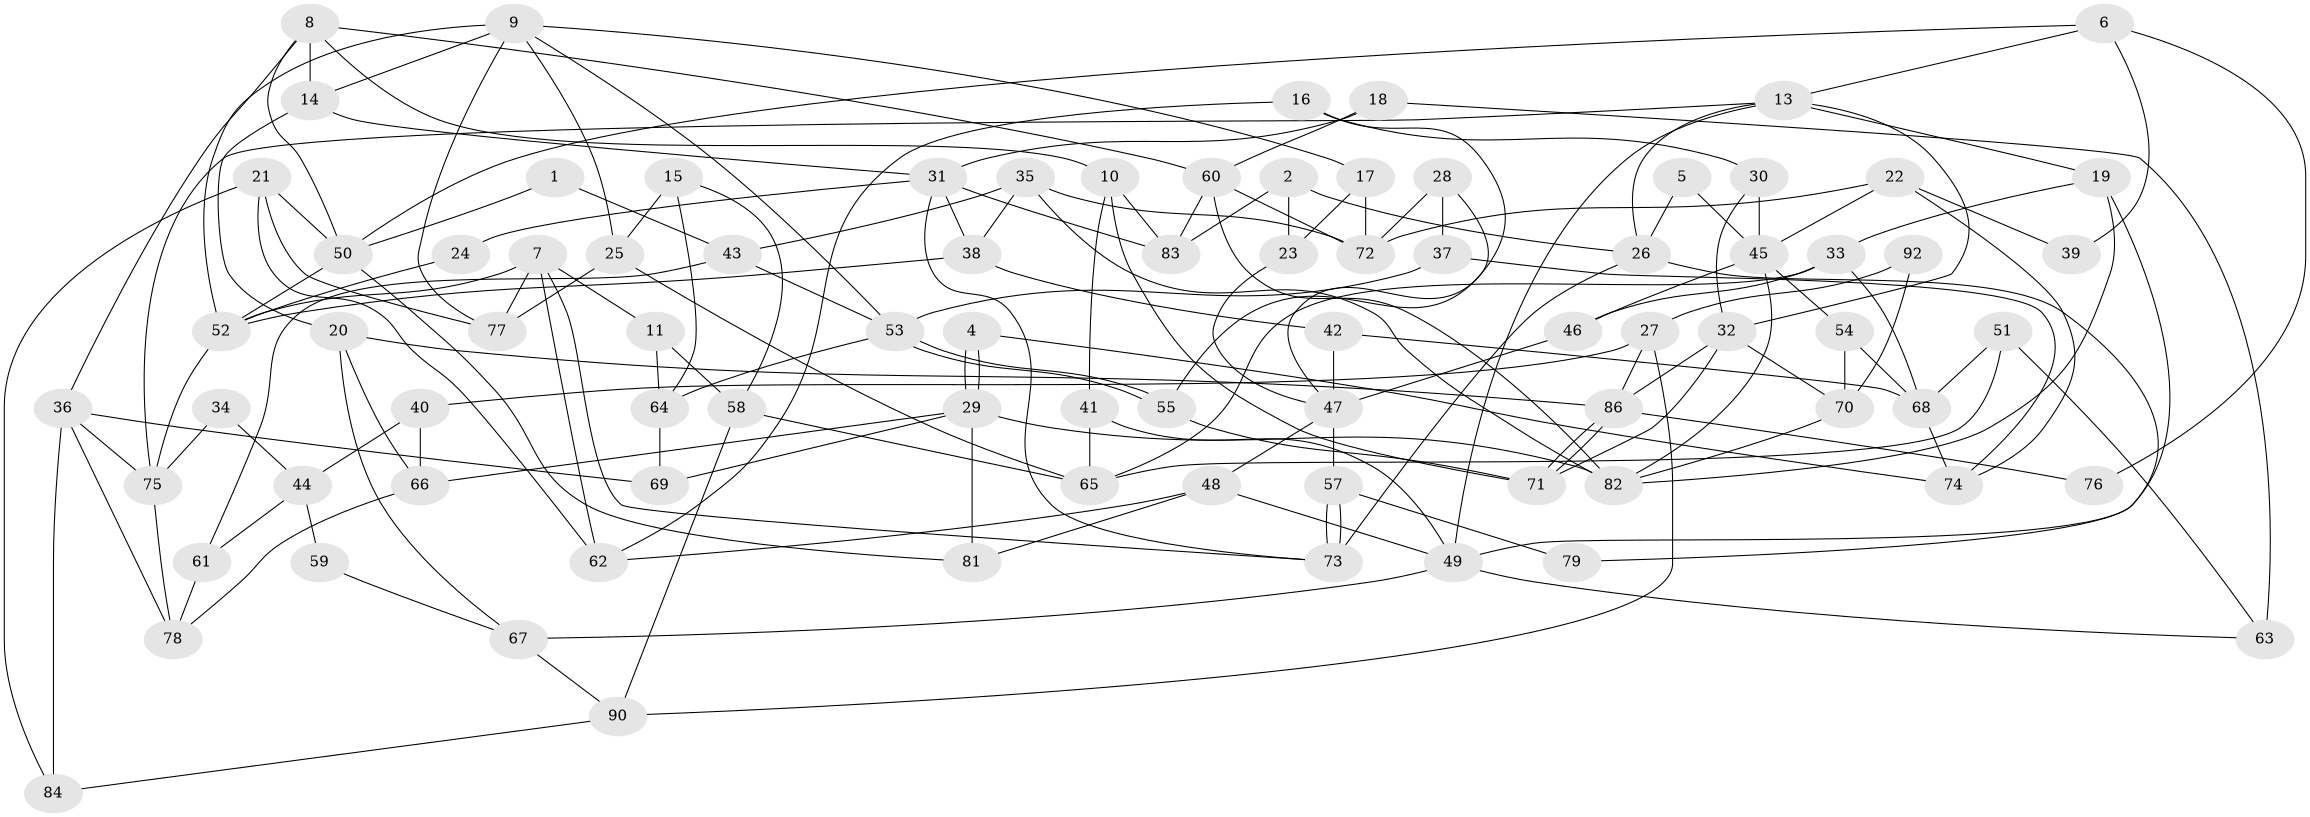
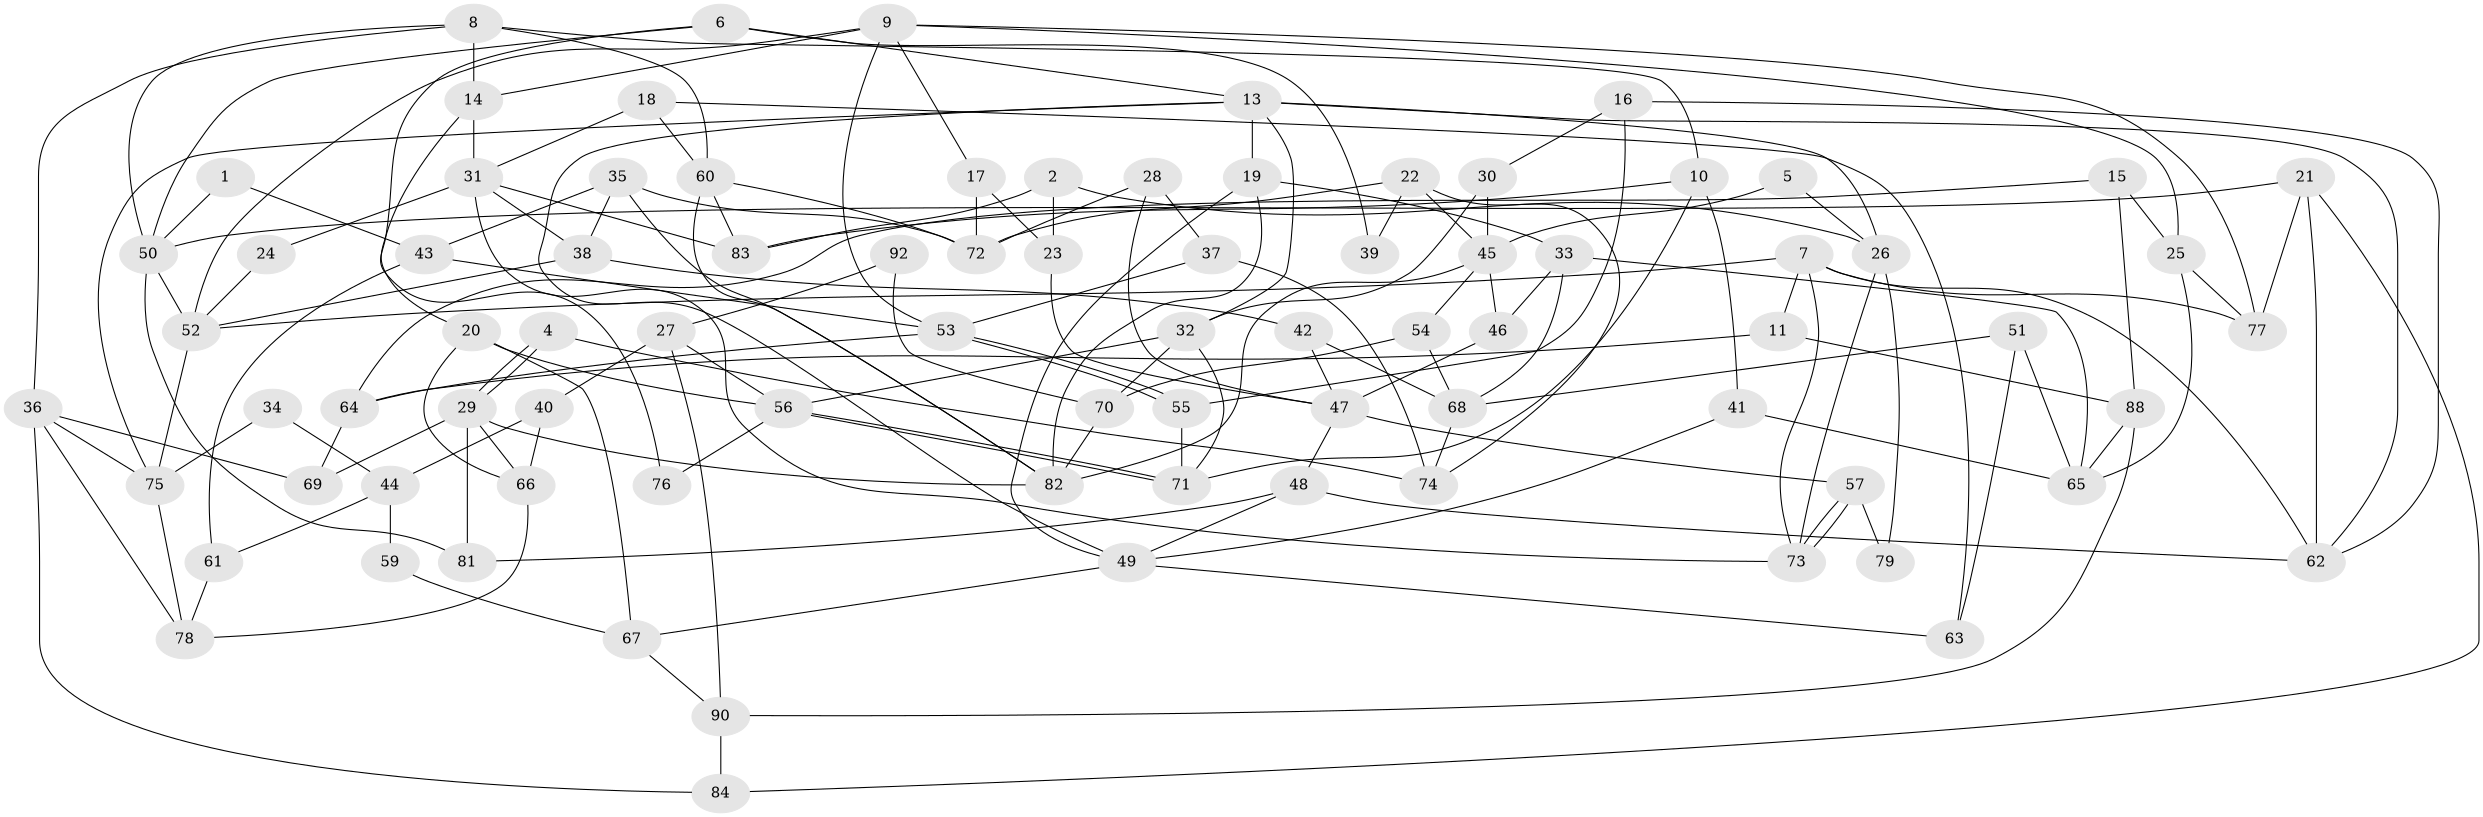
edge "13" -- "62": added
node "58": label "58" -> "88"
node "86": label "86" -> "56"
